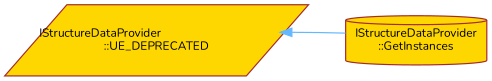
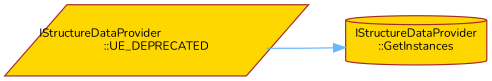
edge "IStructureDataProvider ::GetInstances" -> "IStructureDataProvider ::UE_DEPRECATED": reversed
